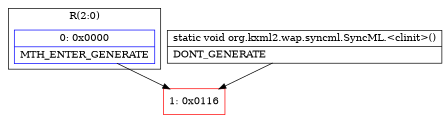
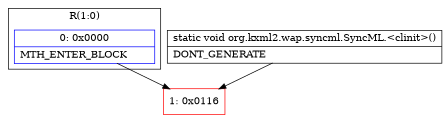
cluster "R(2:0)": label "R(2:0)" -> "R(1:0)"
node "0: 0x0000": text "MTH_ENTER_GENERATE" -> "MTH_ENTER_BLOCK"
